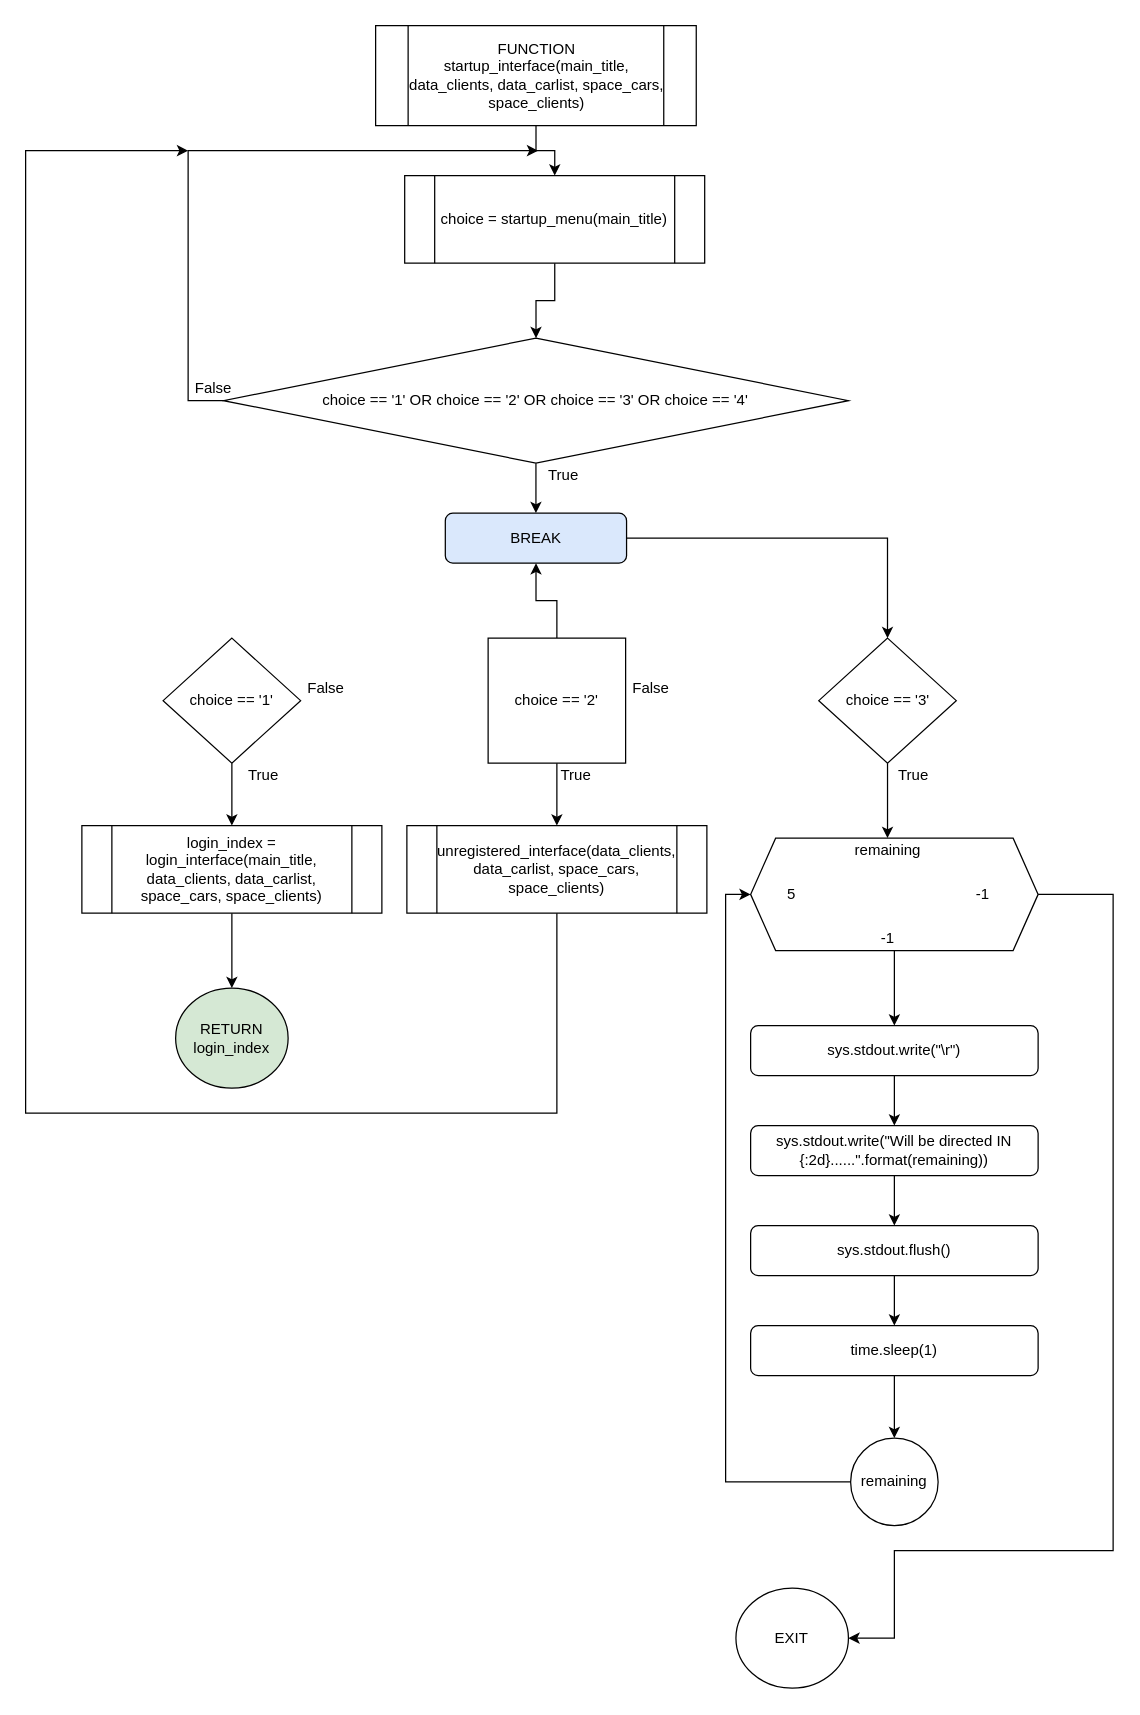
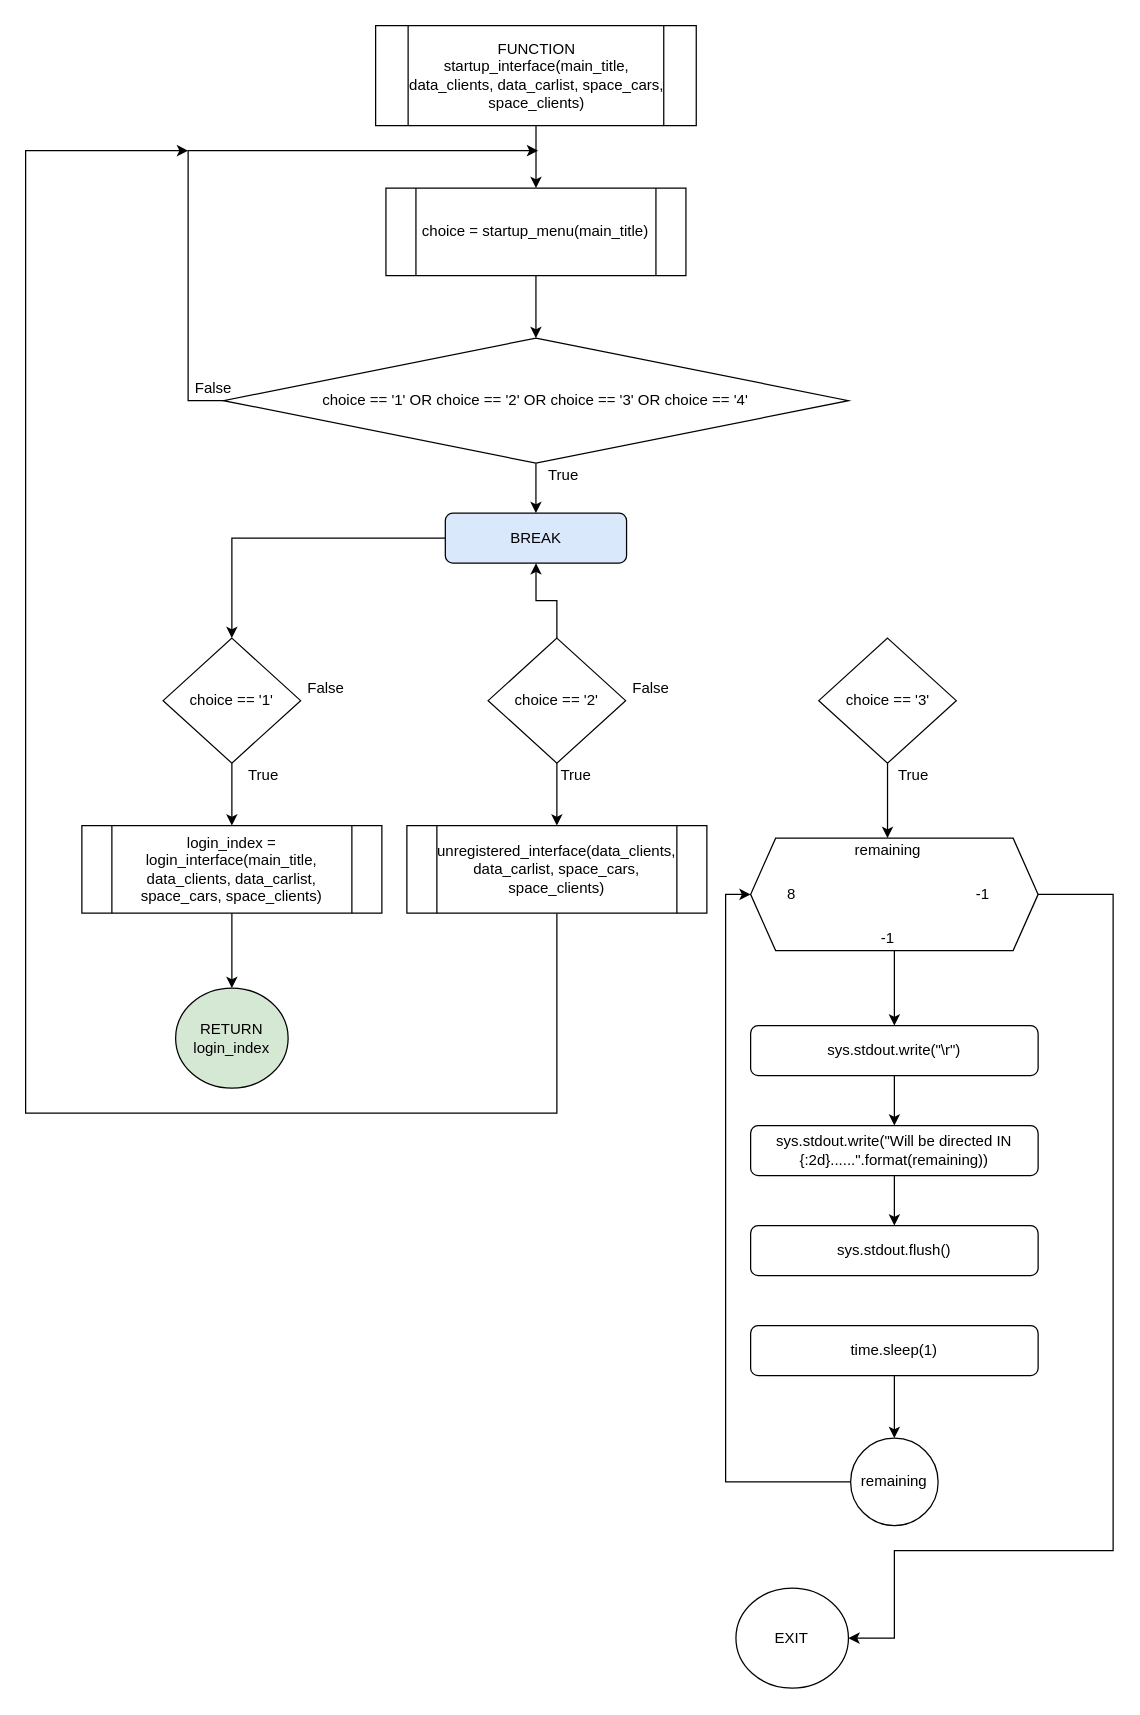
node "choice = startup_menu(main_title)": moved (555, 219) -> (536, 232)
edge "BREAK" -> "choice == '3'": now "BREAK" -> "choice == '1'"
node "choice == '2'": shape rectangle -> diamond
node "5": label "5" -> "8"
edge "sys.stdout.flush()" -> "time.sleep(1)": removed
